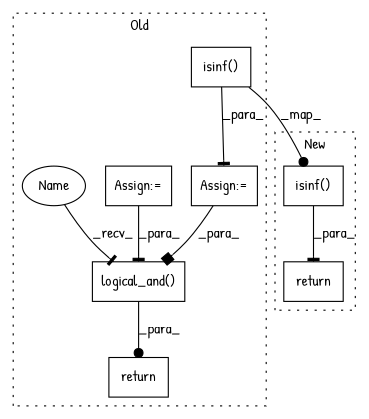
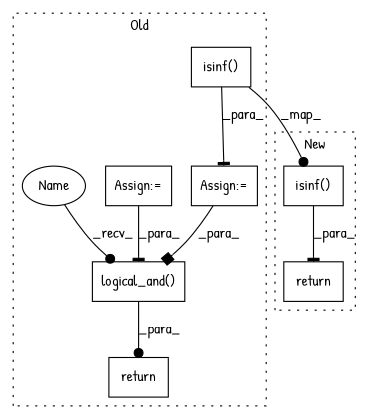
edge "Name" -> "logical_and()": arrowhead tee -> dot
